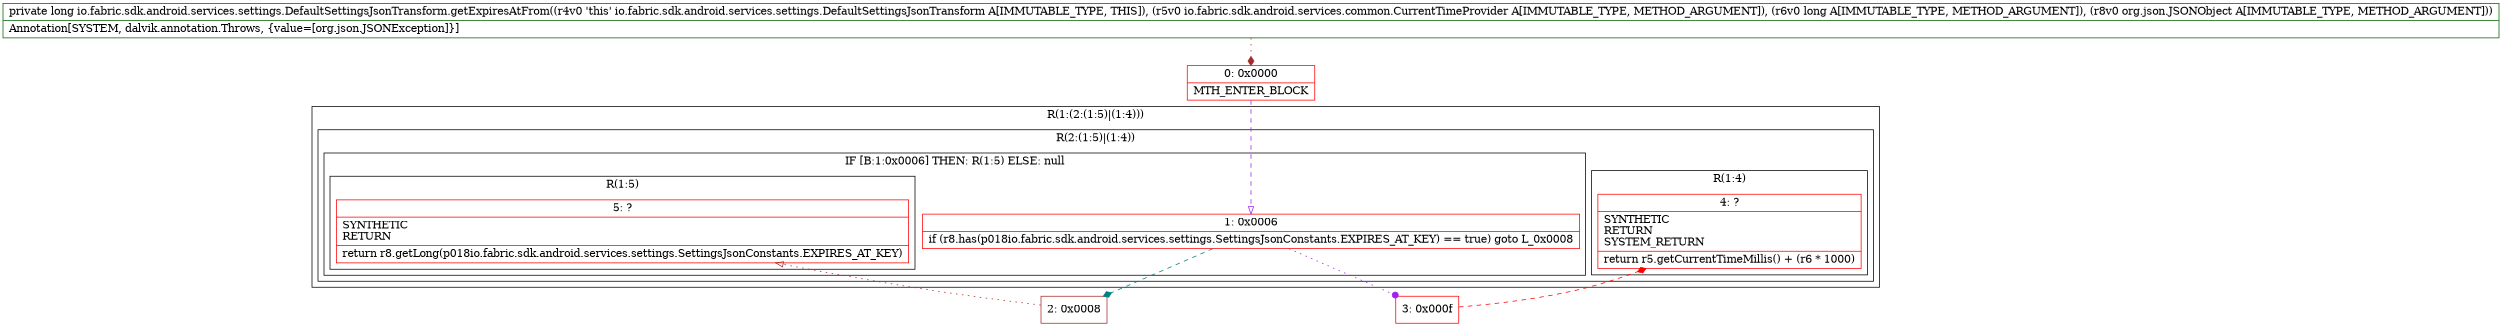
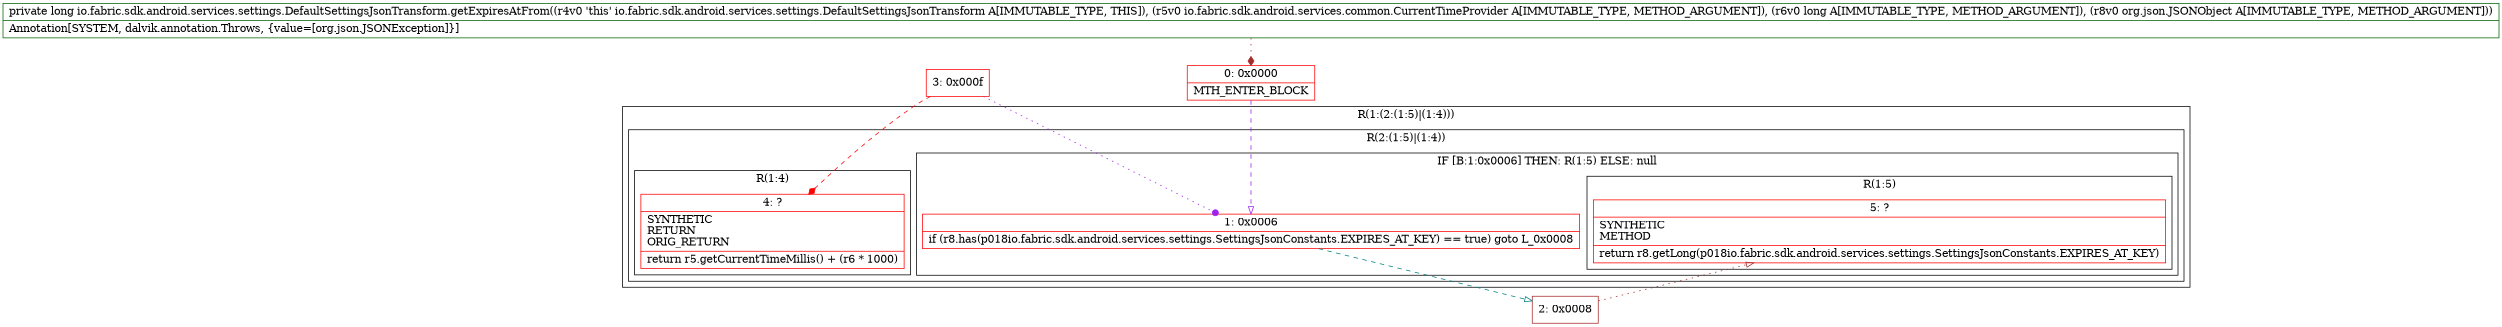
node "5: ?": text "RETURN" -> "METHOD"
node "4: ?": text "SYSTEM_RETURN" -> "ORIG_RETURN"
edge "1: 0x0006" -> "3: 0x000f": reversed
edge "1: 0x0006" -> "2: 0x0008": arrowhead diamond -> onormal
